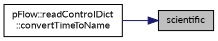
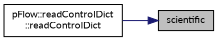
node "pFlow::readControlDict ::convertTimeToName": label "pFlow::readControlDict ::convertTimeToName" -> "pFlow::readControlDict ::readControlDict"
